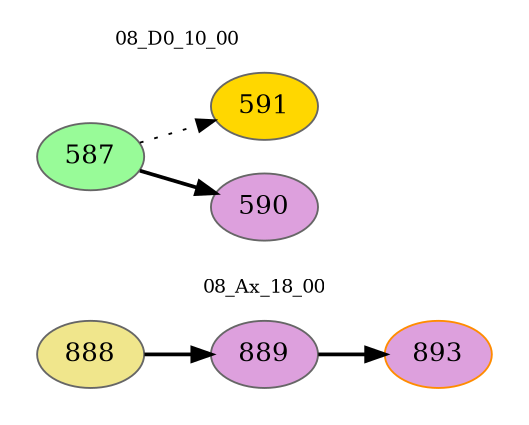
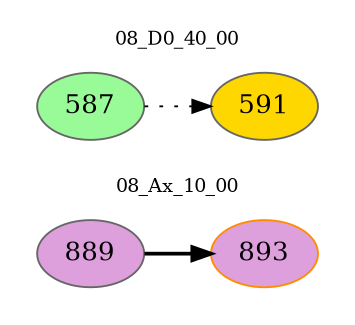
cluster "08_D0_10_00": label "08_D0_10_00" -> "08_D0_40_00"
node "590": removed
cluster "08_Ax_18_00": label "08_Ax_18_00" -> "08_Ax_10_00"
node "888": removed
